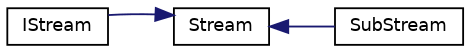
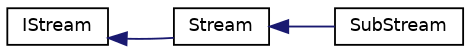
edge "IStream" -> "Stream": reversed
